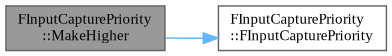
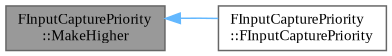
edge "FInputCapturePriority ::MakeHigher" -> "FInputCapturePriority ::FInputCapturePriority": reversed
